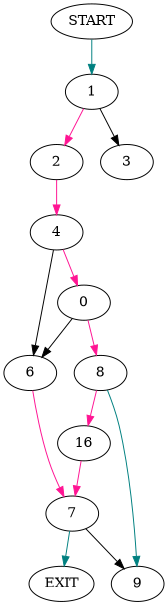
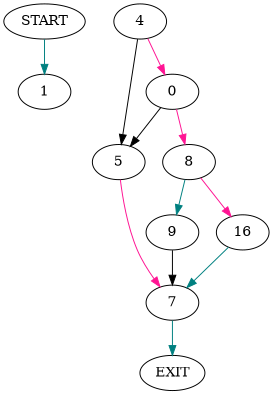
node "2": removed
node "3": removed
node "6": label "6" -> "5"
edge "16" -> "7": color deeppink -> teal
edge "7" -> "9": reversed
